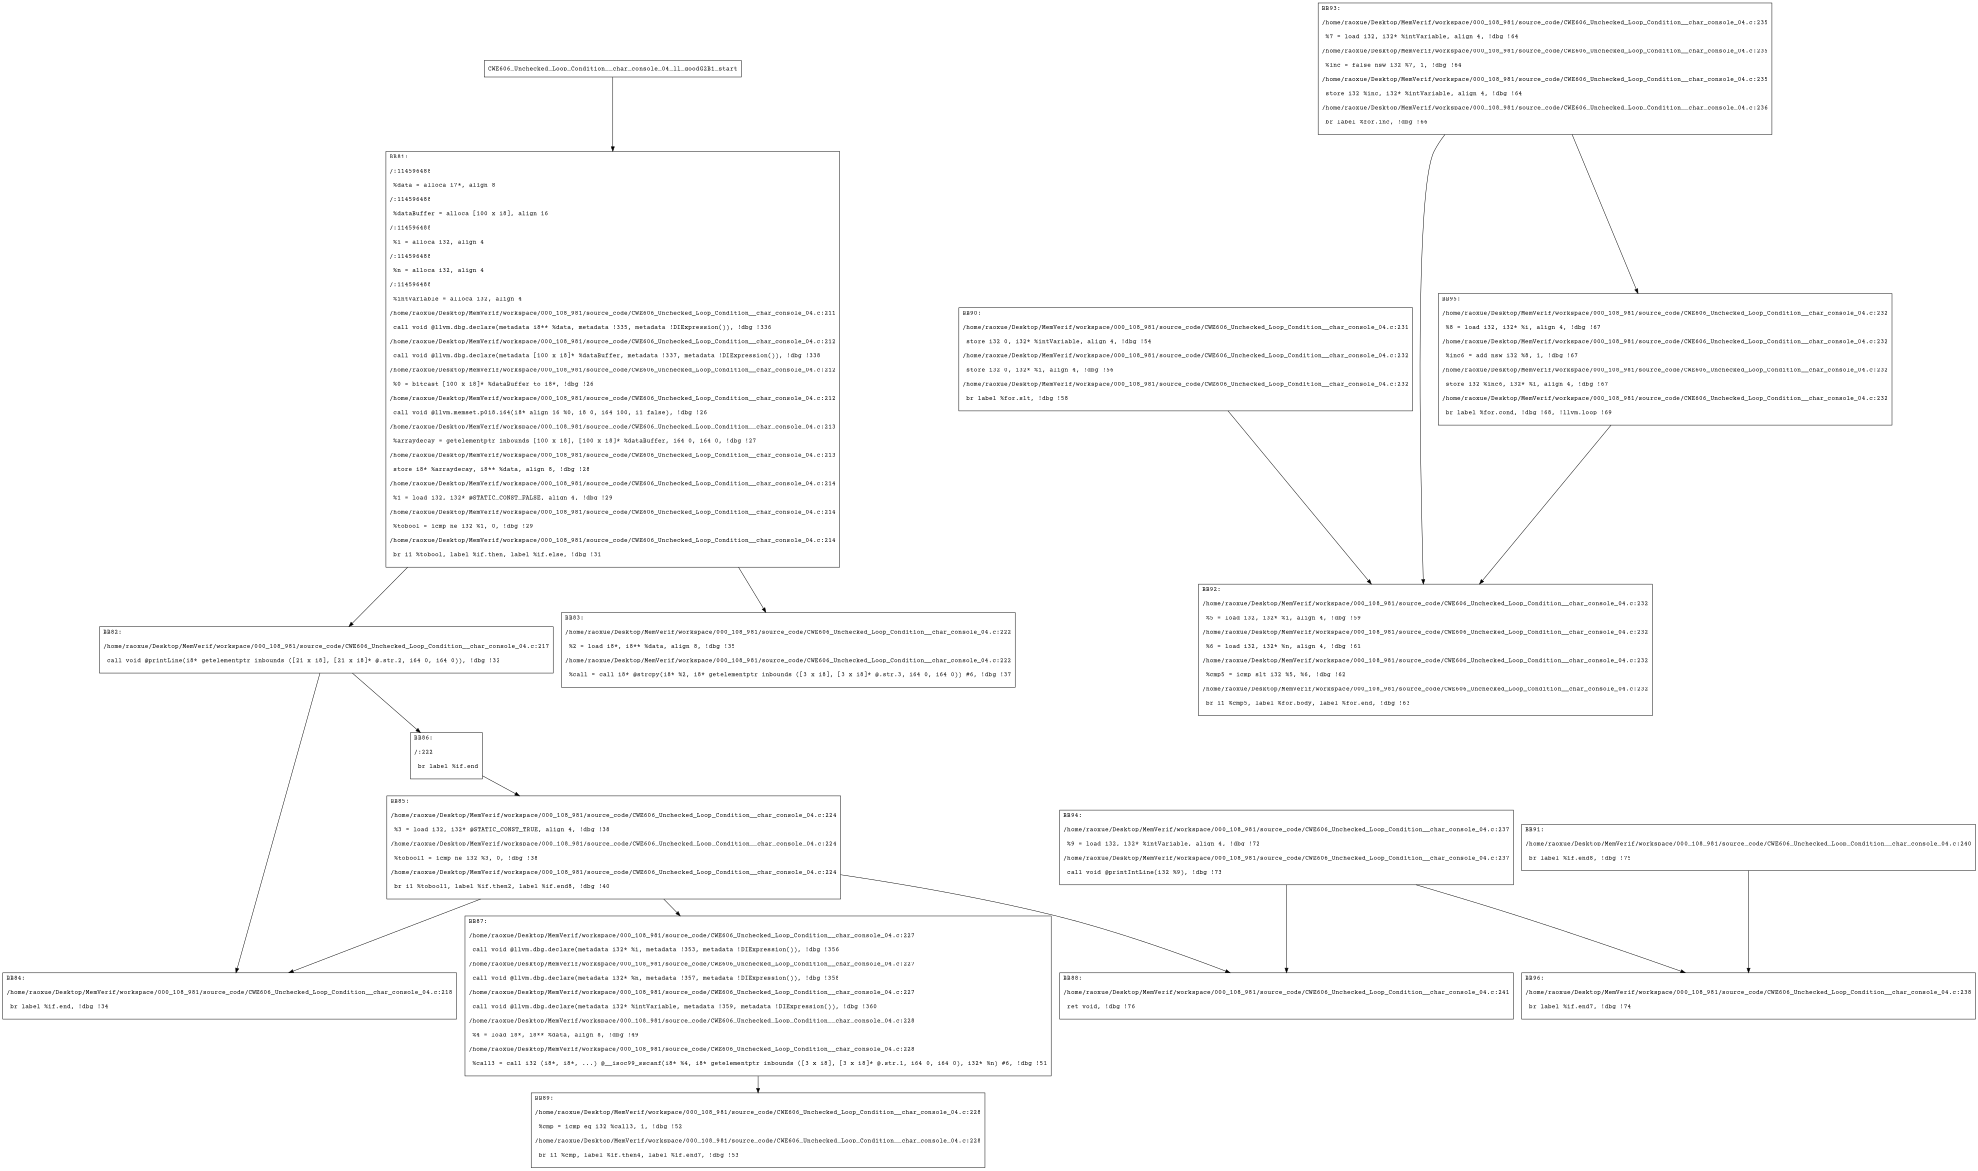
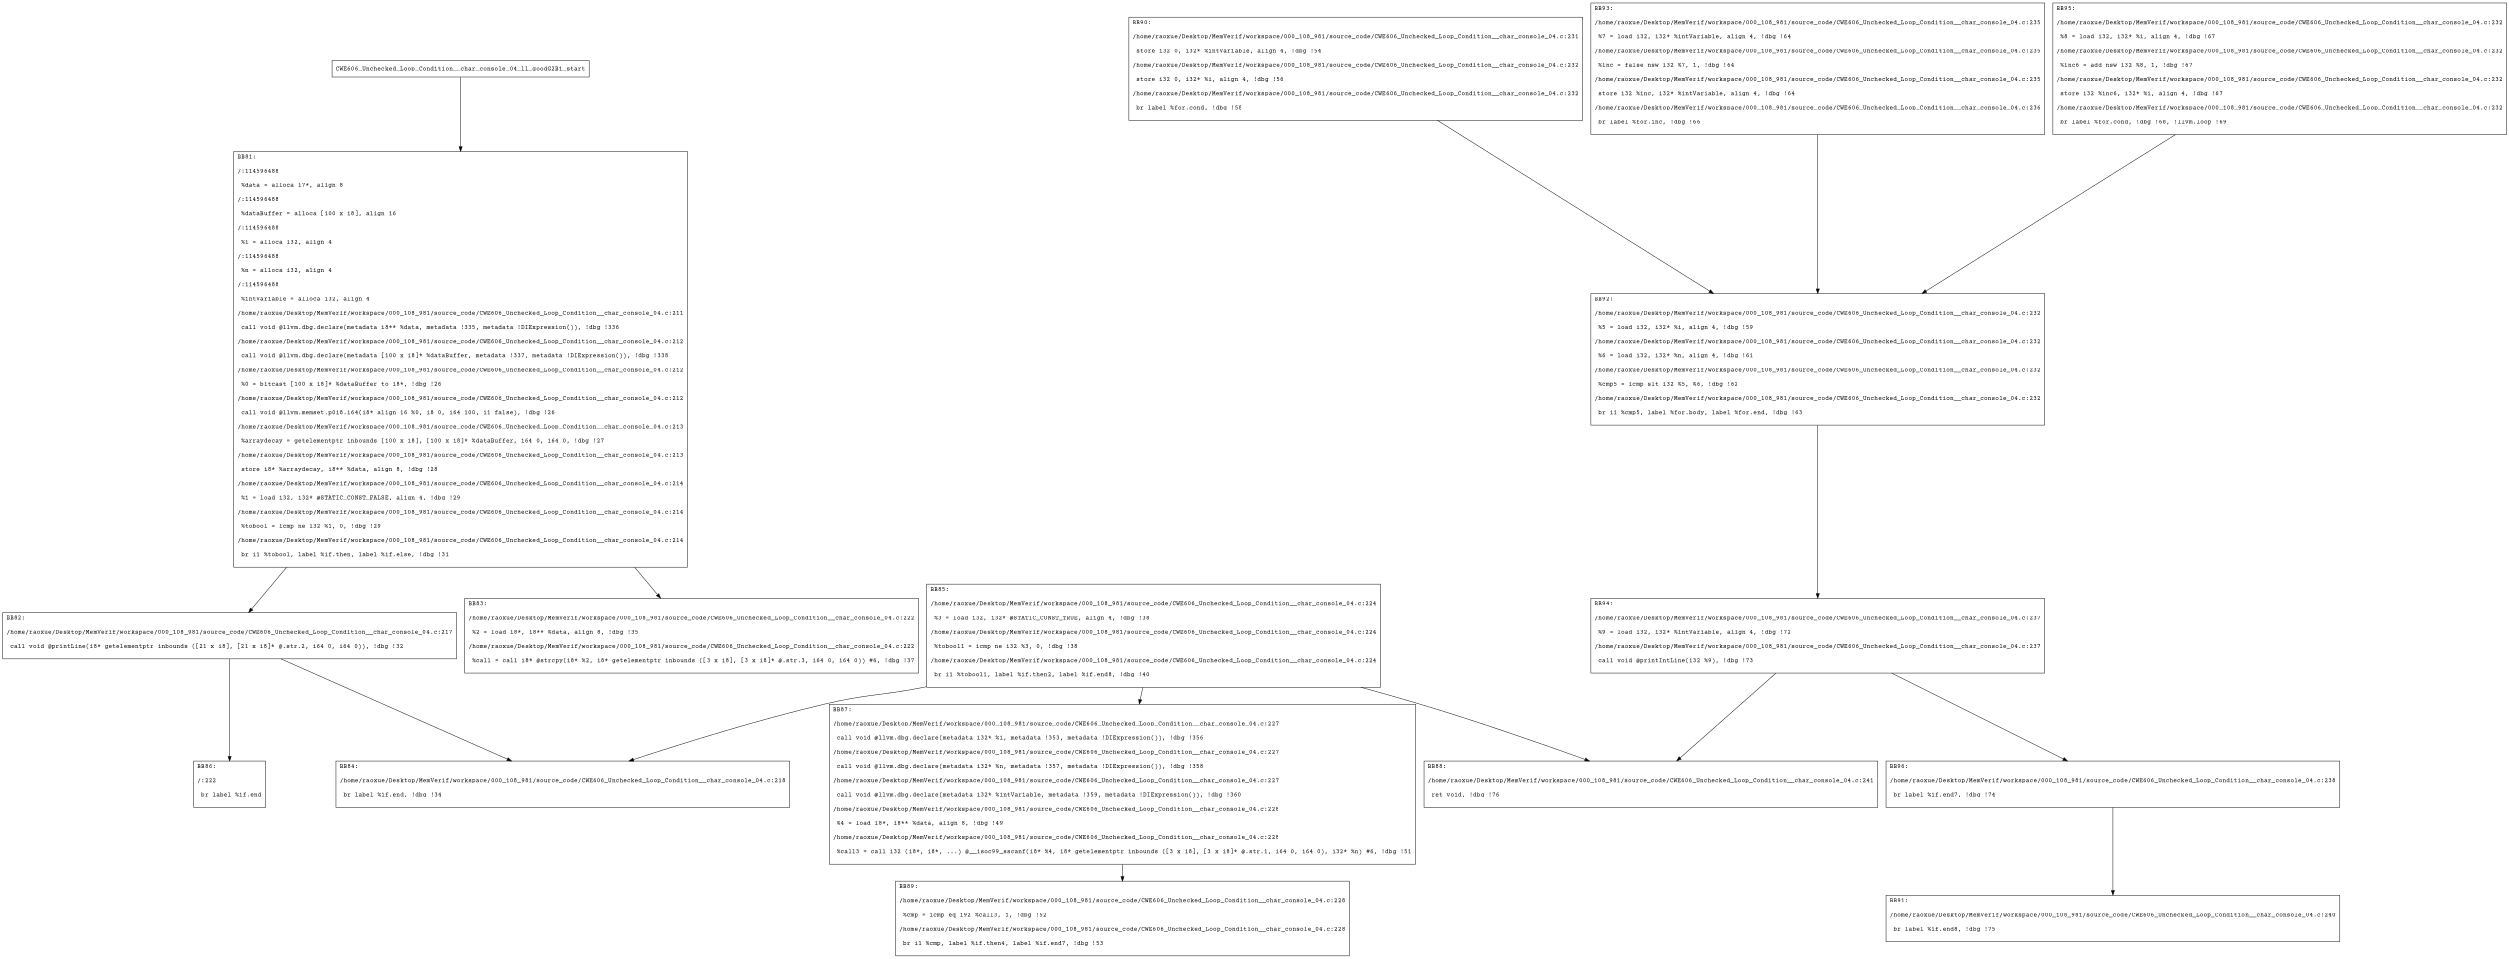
edge "BB93:" -> "BB95:": removed
node "BB90:": text "br label %for.slt, !dbg !58" -> "br label %for.cond, !dbg !58"
edge "BB92:" -> "BB94:": added
edge "BB86:" -> "BB85:": removed
edge "BB91:" -> "BB96:": reversed
node "BB89:": text "%cmp = icmp eq i32 %call3, 1, !dbg !52" -> "%cmp = icmp eq i92 %call3, 1, !dbg !52"
